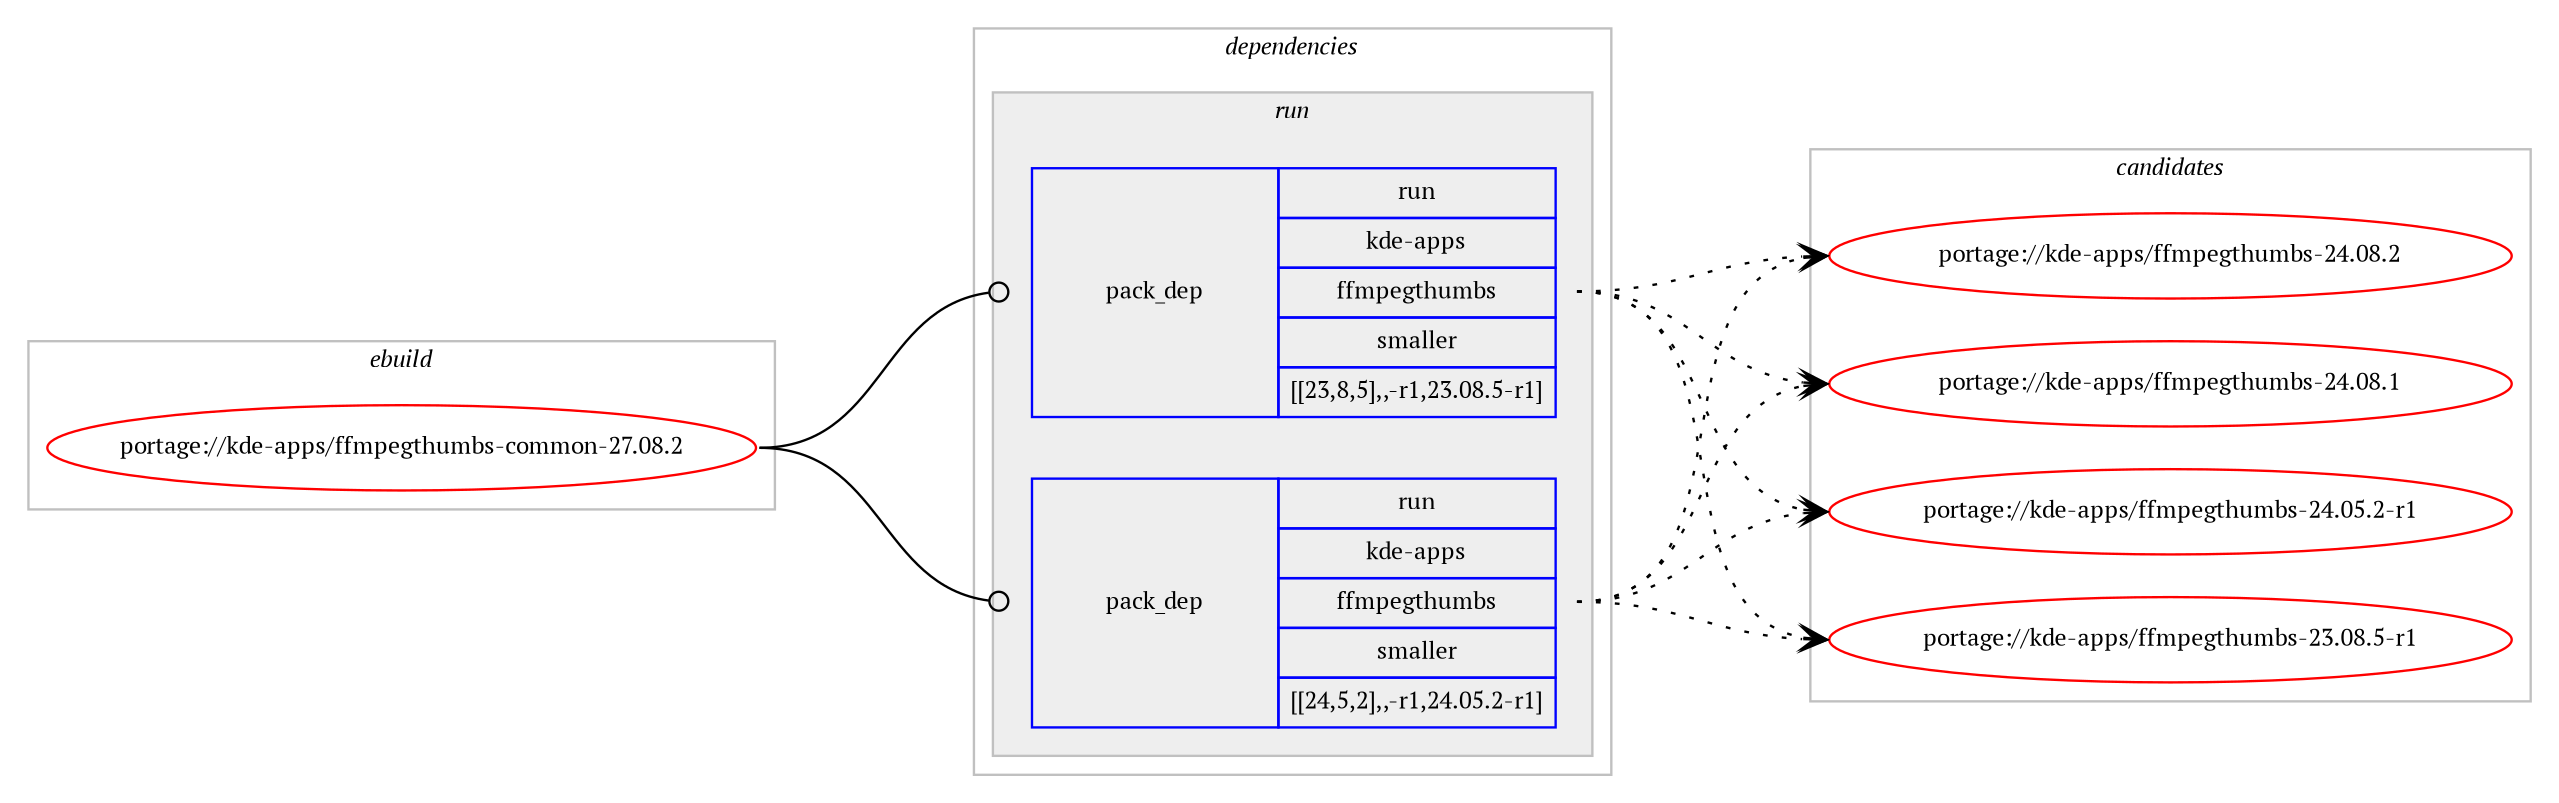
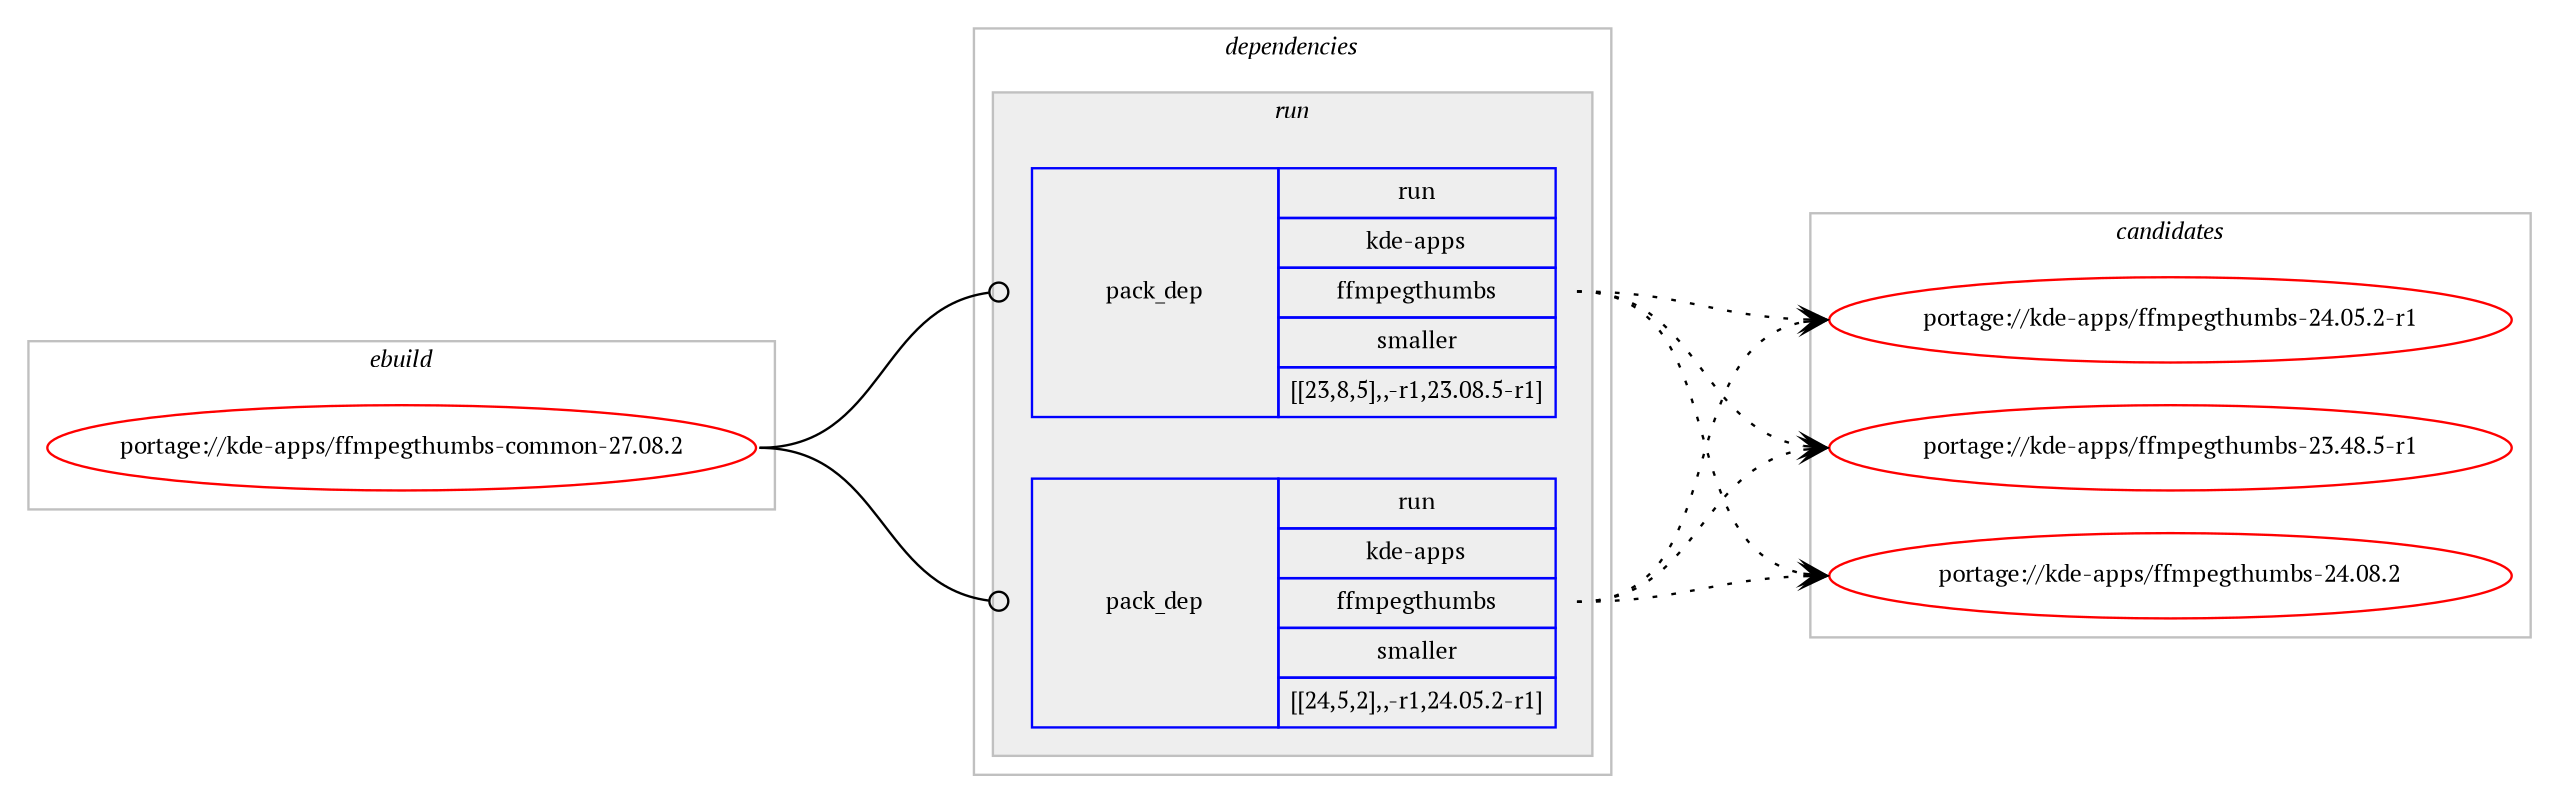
node "portage://kde-apps/ffmpegthumbs-24.08.1": removed
node "portage://kde-apps/ffmpegthumbs-23.08.5-r1": label "portage://kde-apps/ffmpegthumbs-23.08.5-r1" -> "portage://kde-apps/ffmpegthumbs-23.48.5-r1"
